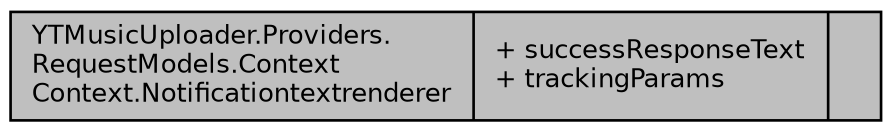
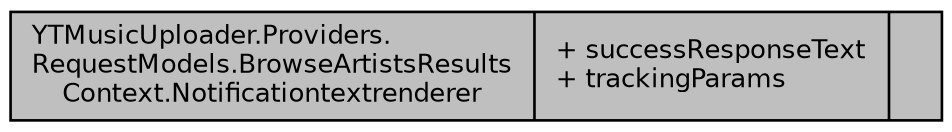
node "YTMusicUploader.Providers.": text "RequestModels.Context" -> "RequestModels.BrowseArtistsResults"
